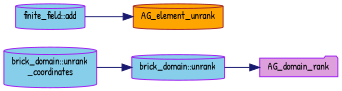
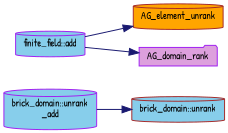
node "brick_domain::unrank _coordinates": label "brick_domain::unrank _coordinates" -> "brick_domain::unrank _add"
node "brick_domain::unrank": color purple -> brown
edge "brick_domain::unrank" -> "AG_domain_rank": now "finite_field::add" -> "AG_domain_rank"
